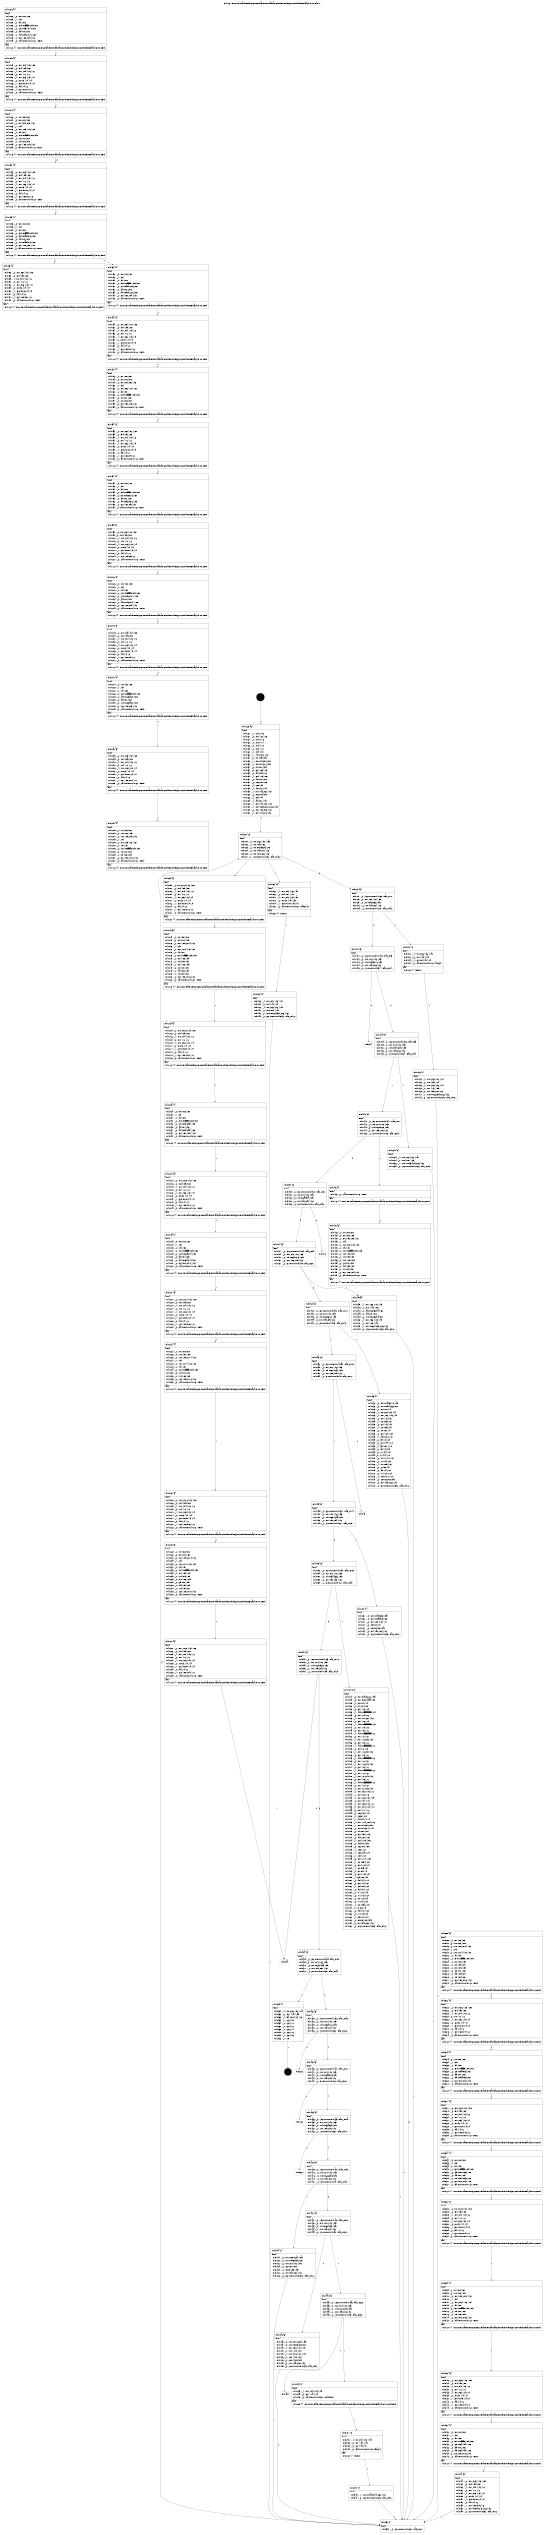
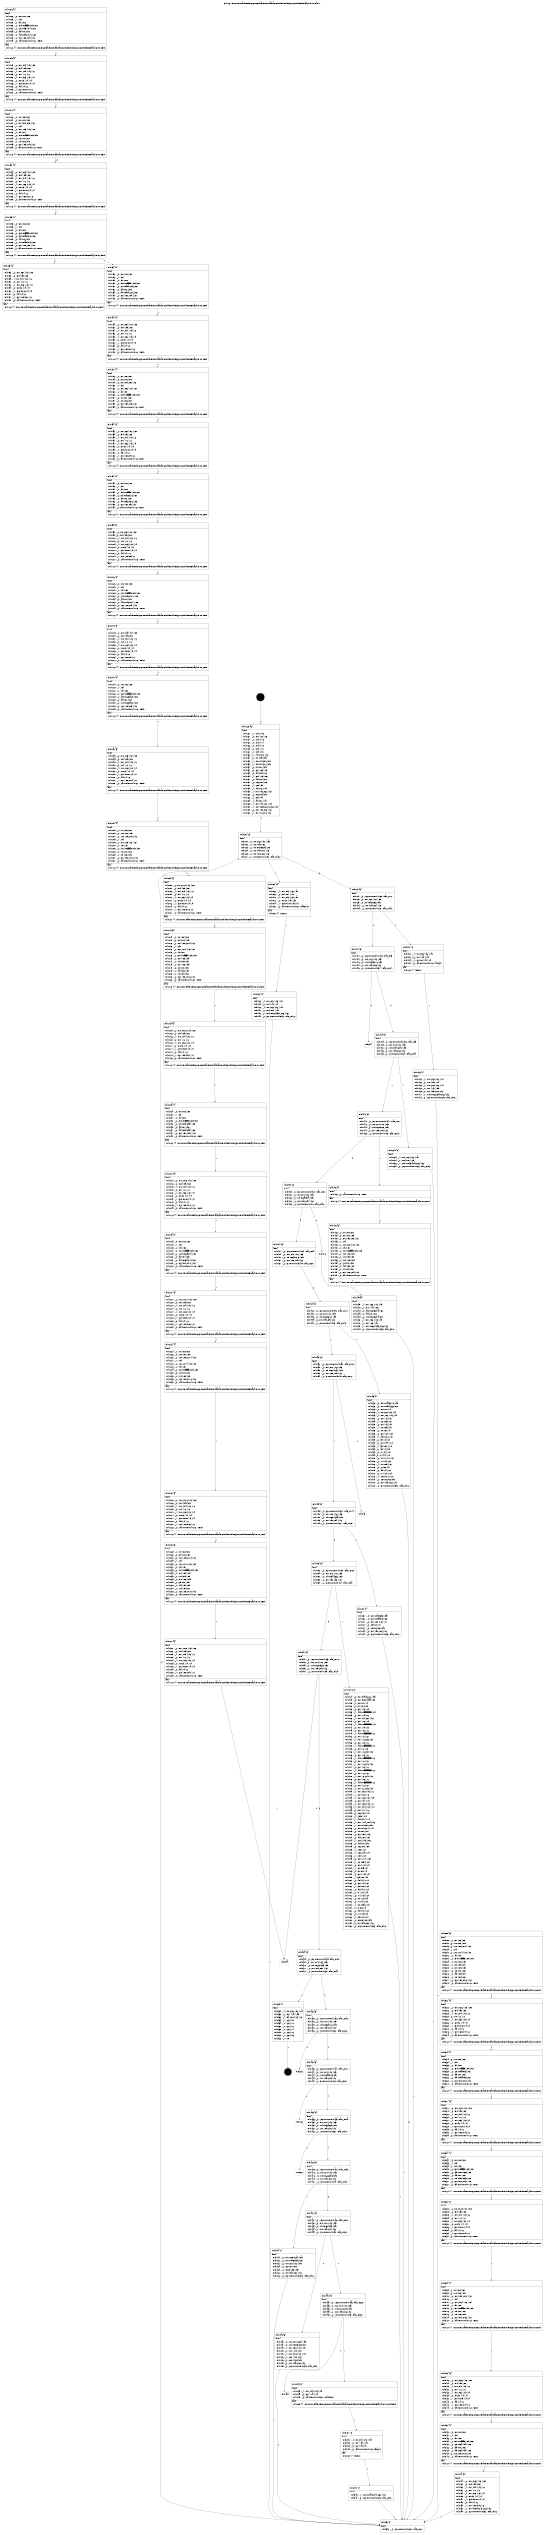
edge "0x4018e0 [23]" -> "0x4020fc [45]": now "0x4020d0 [44]" -> "0x4020fc [45]"
edge "0x401974 [25]" -> "0x4024ae [39]": now "0x401d16" -> "0x4024ae [39]"
